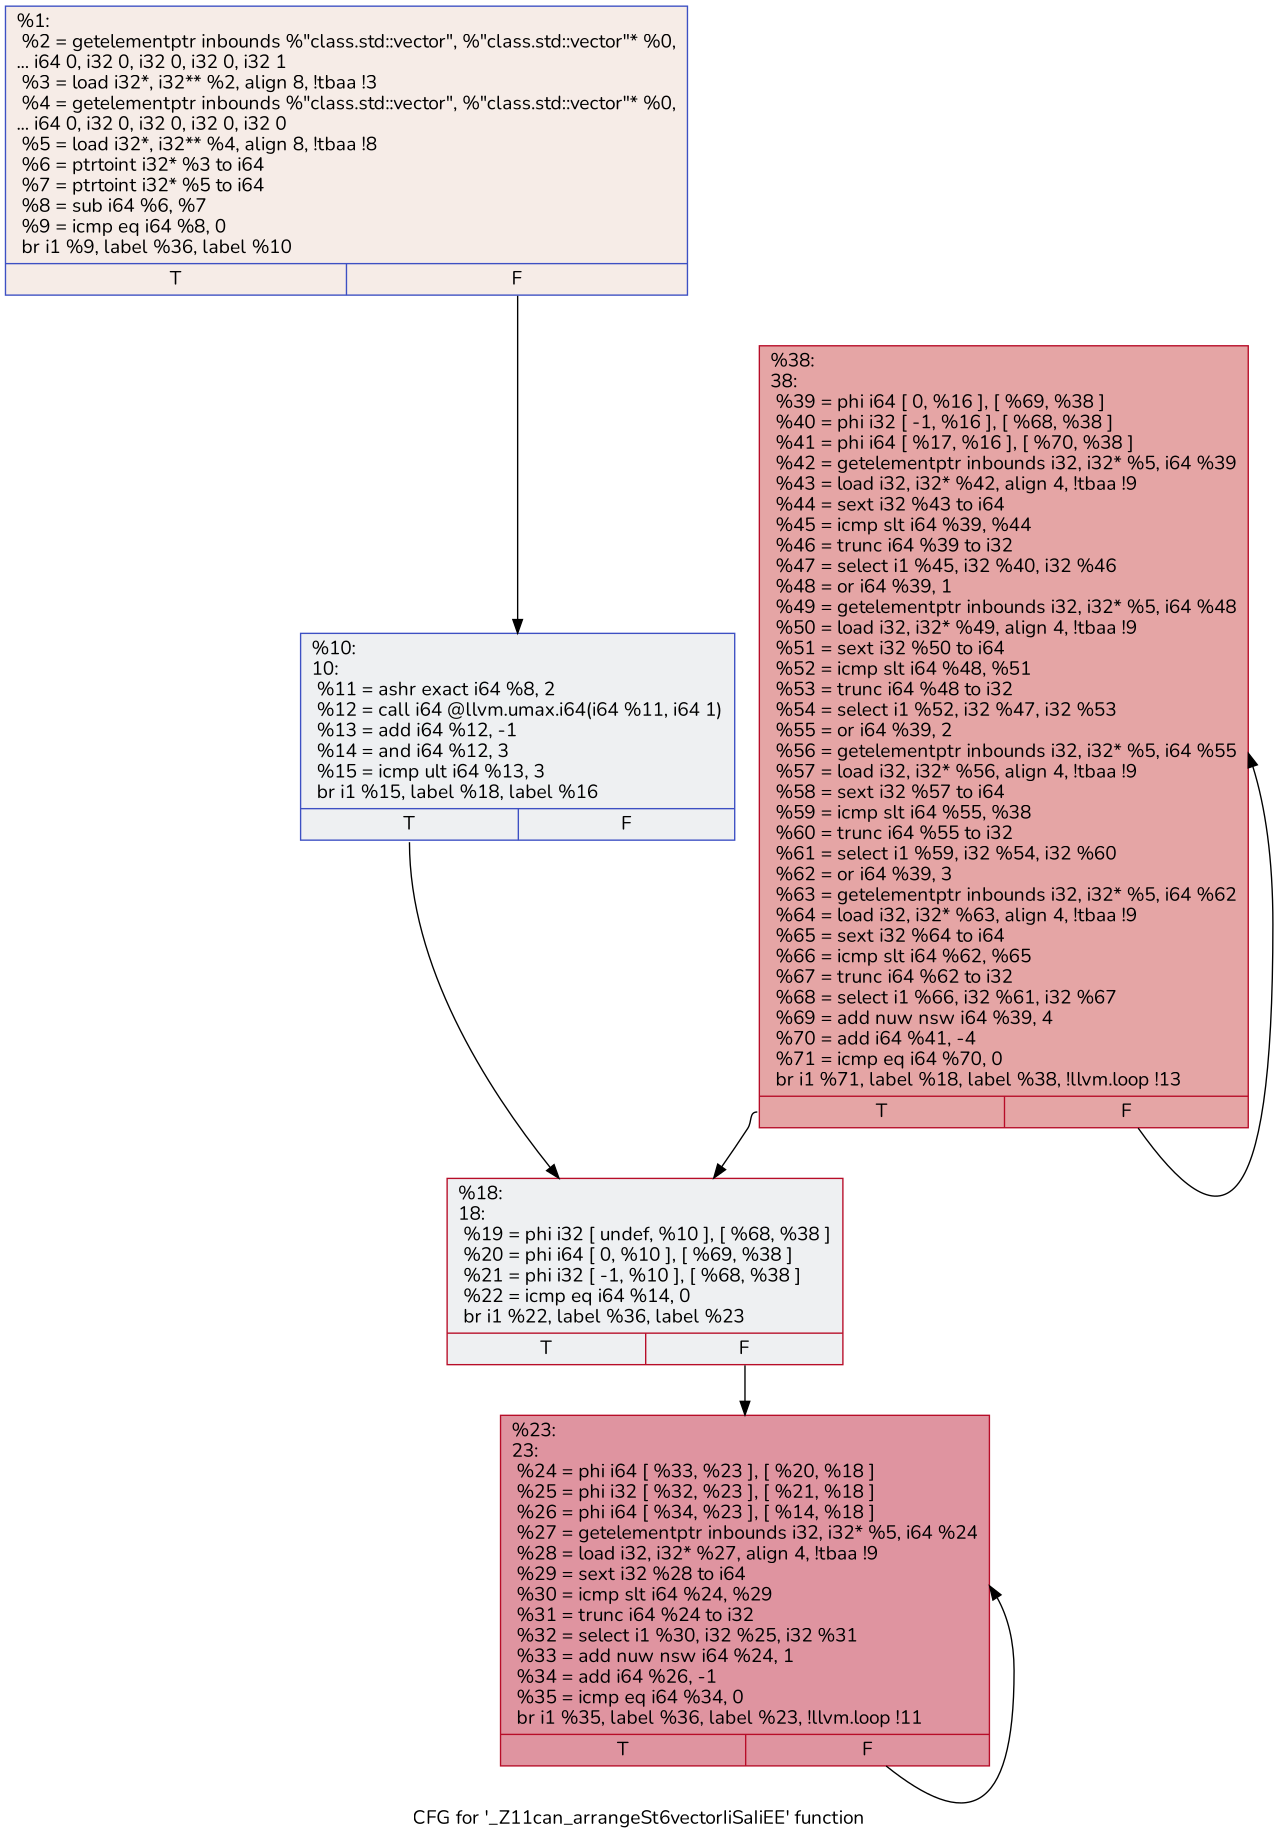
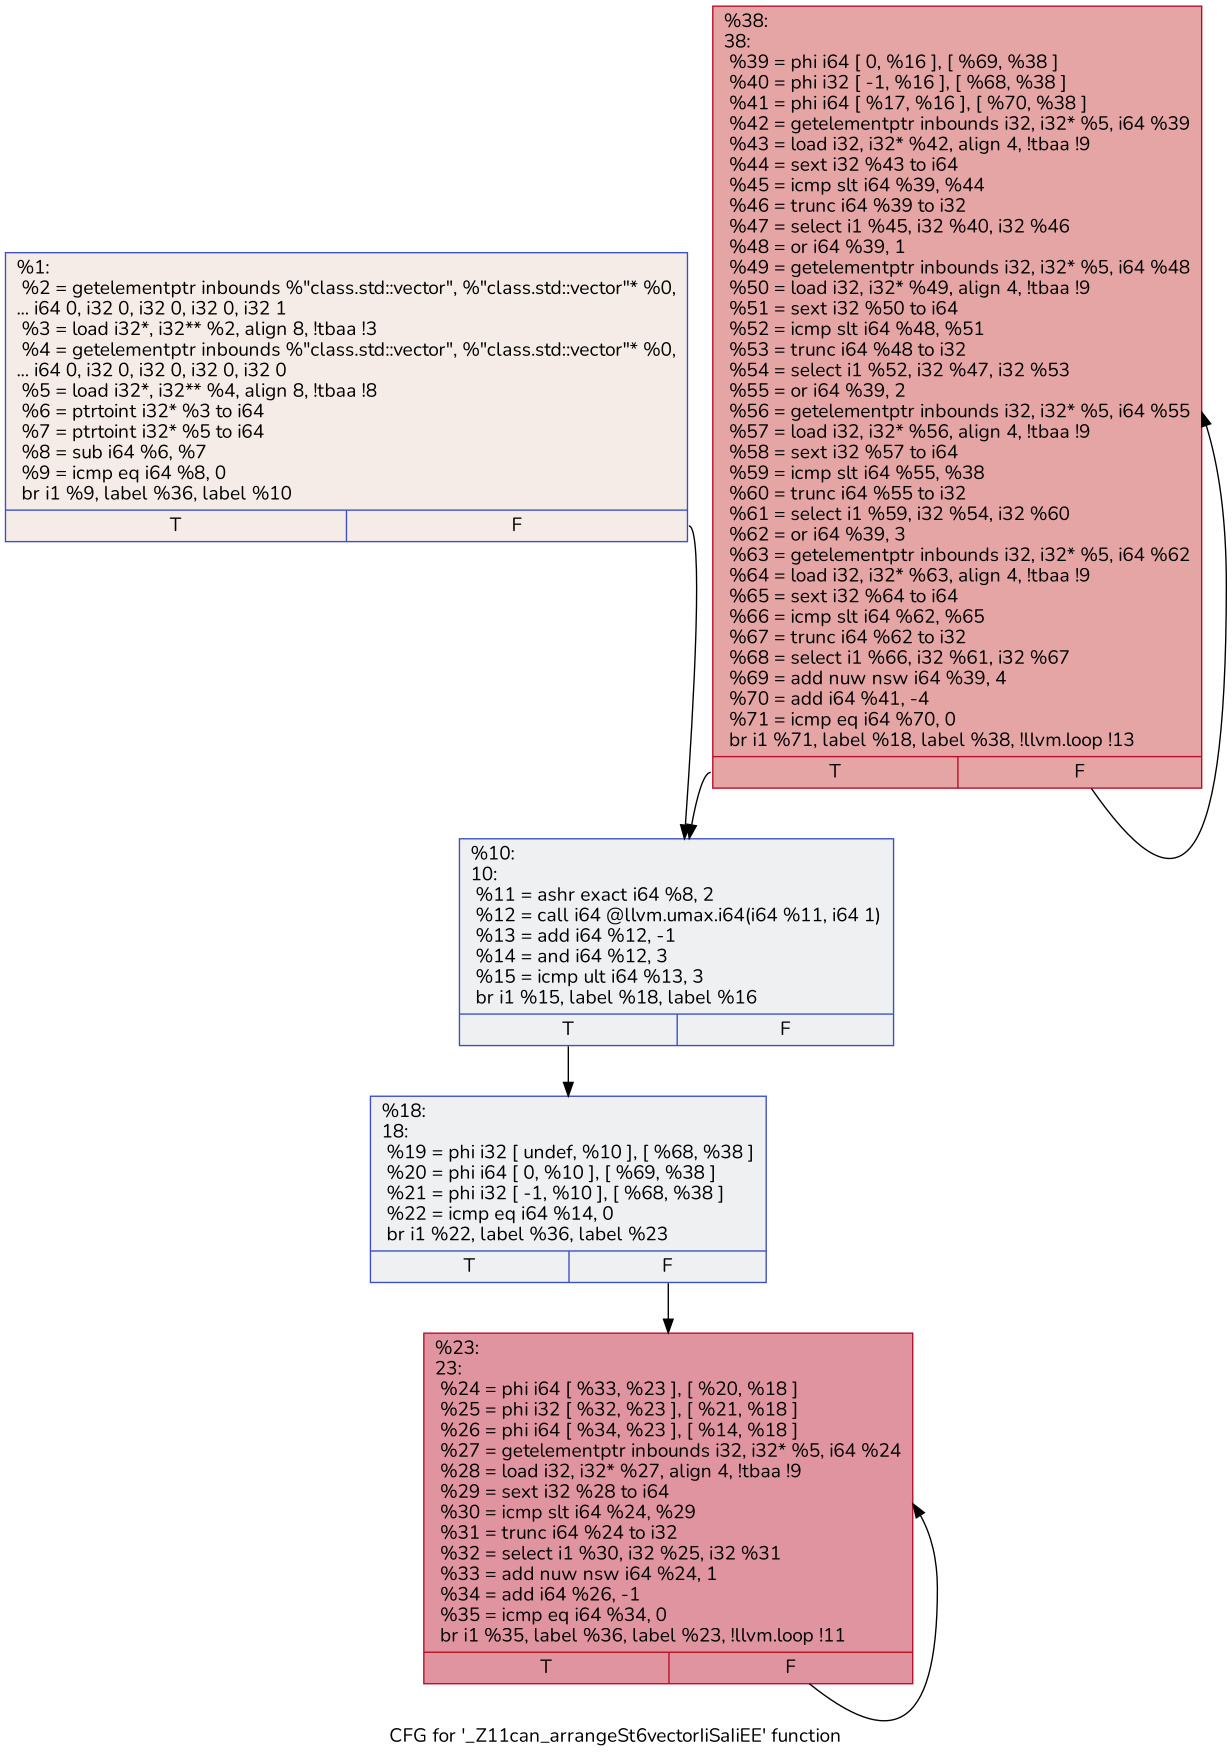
edge "%38:" -> "%18:": now "%38:" -> "%10:"
node "%18:": color #b70d28ff -> #3d50c3ff
